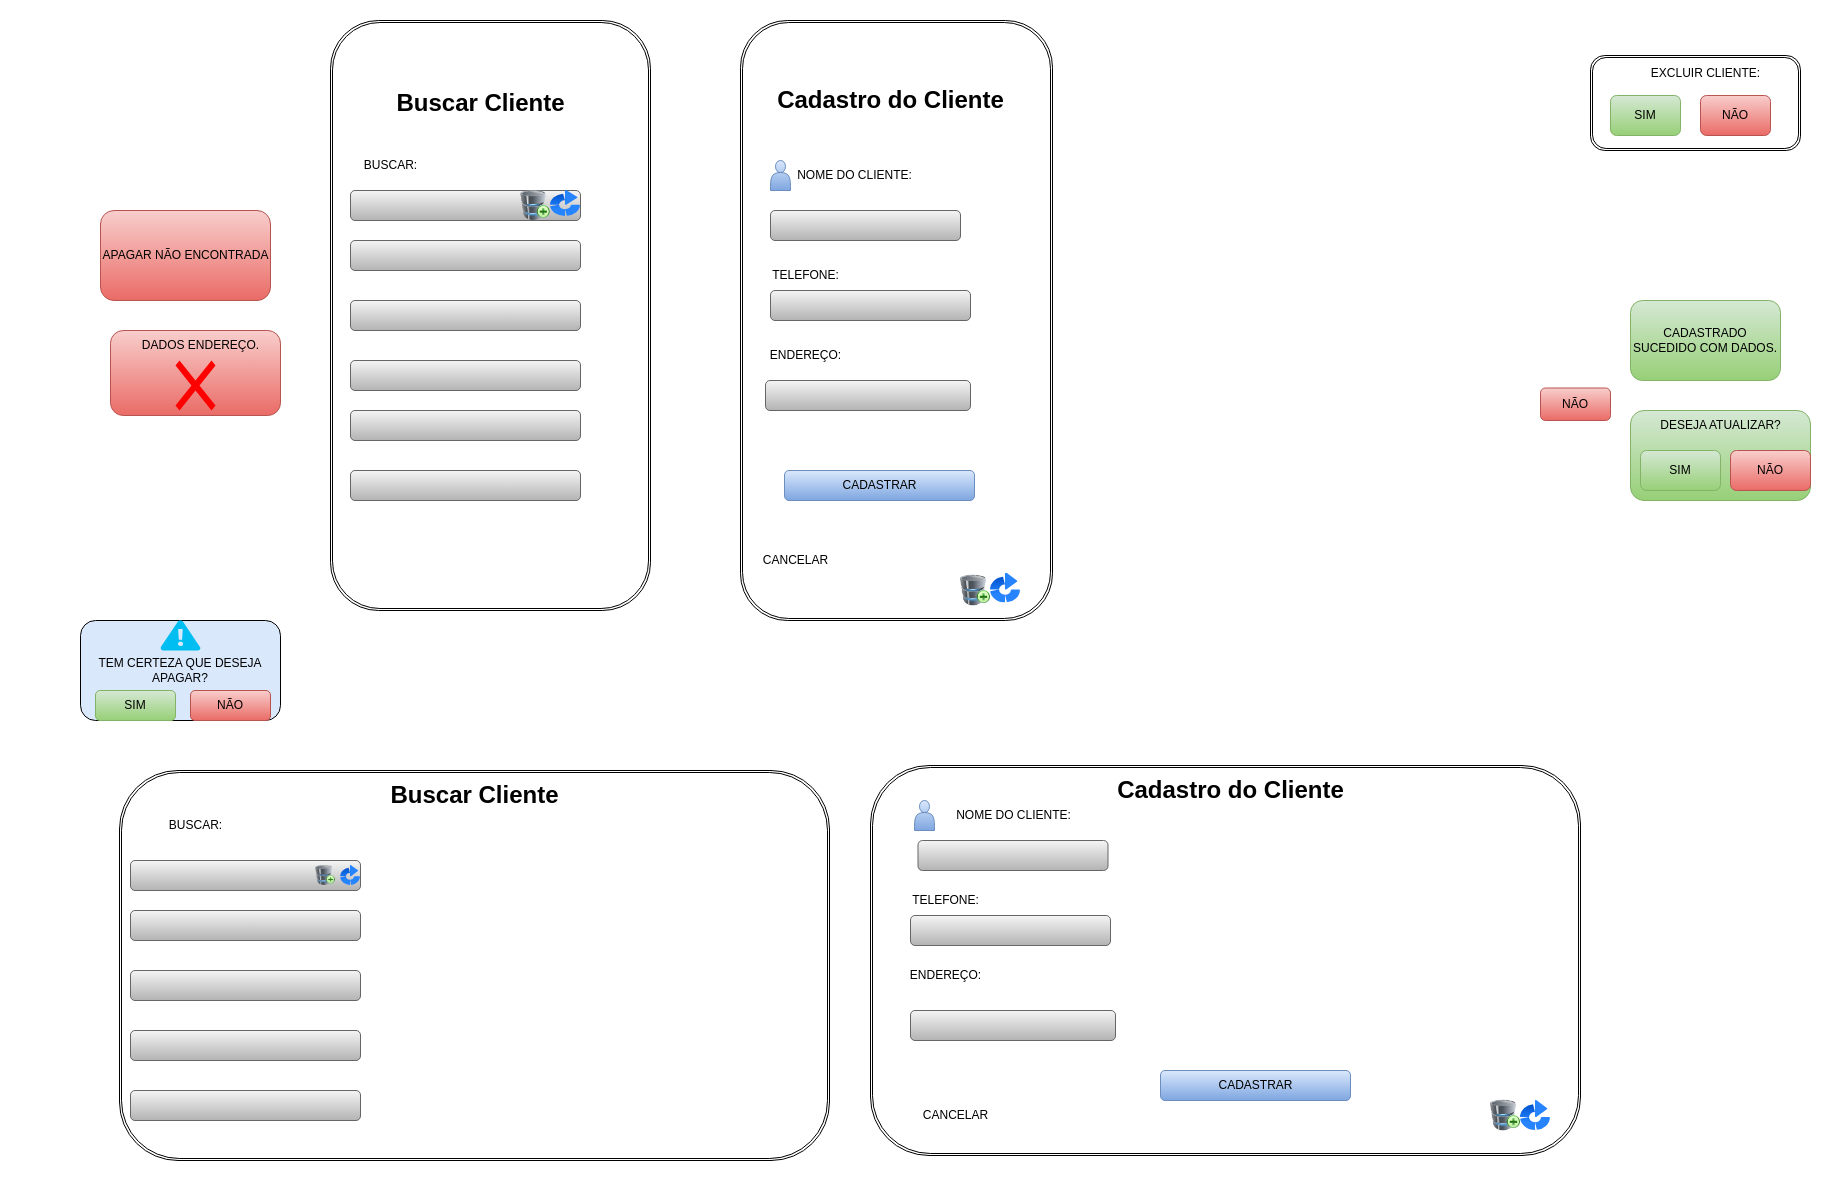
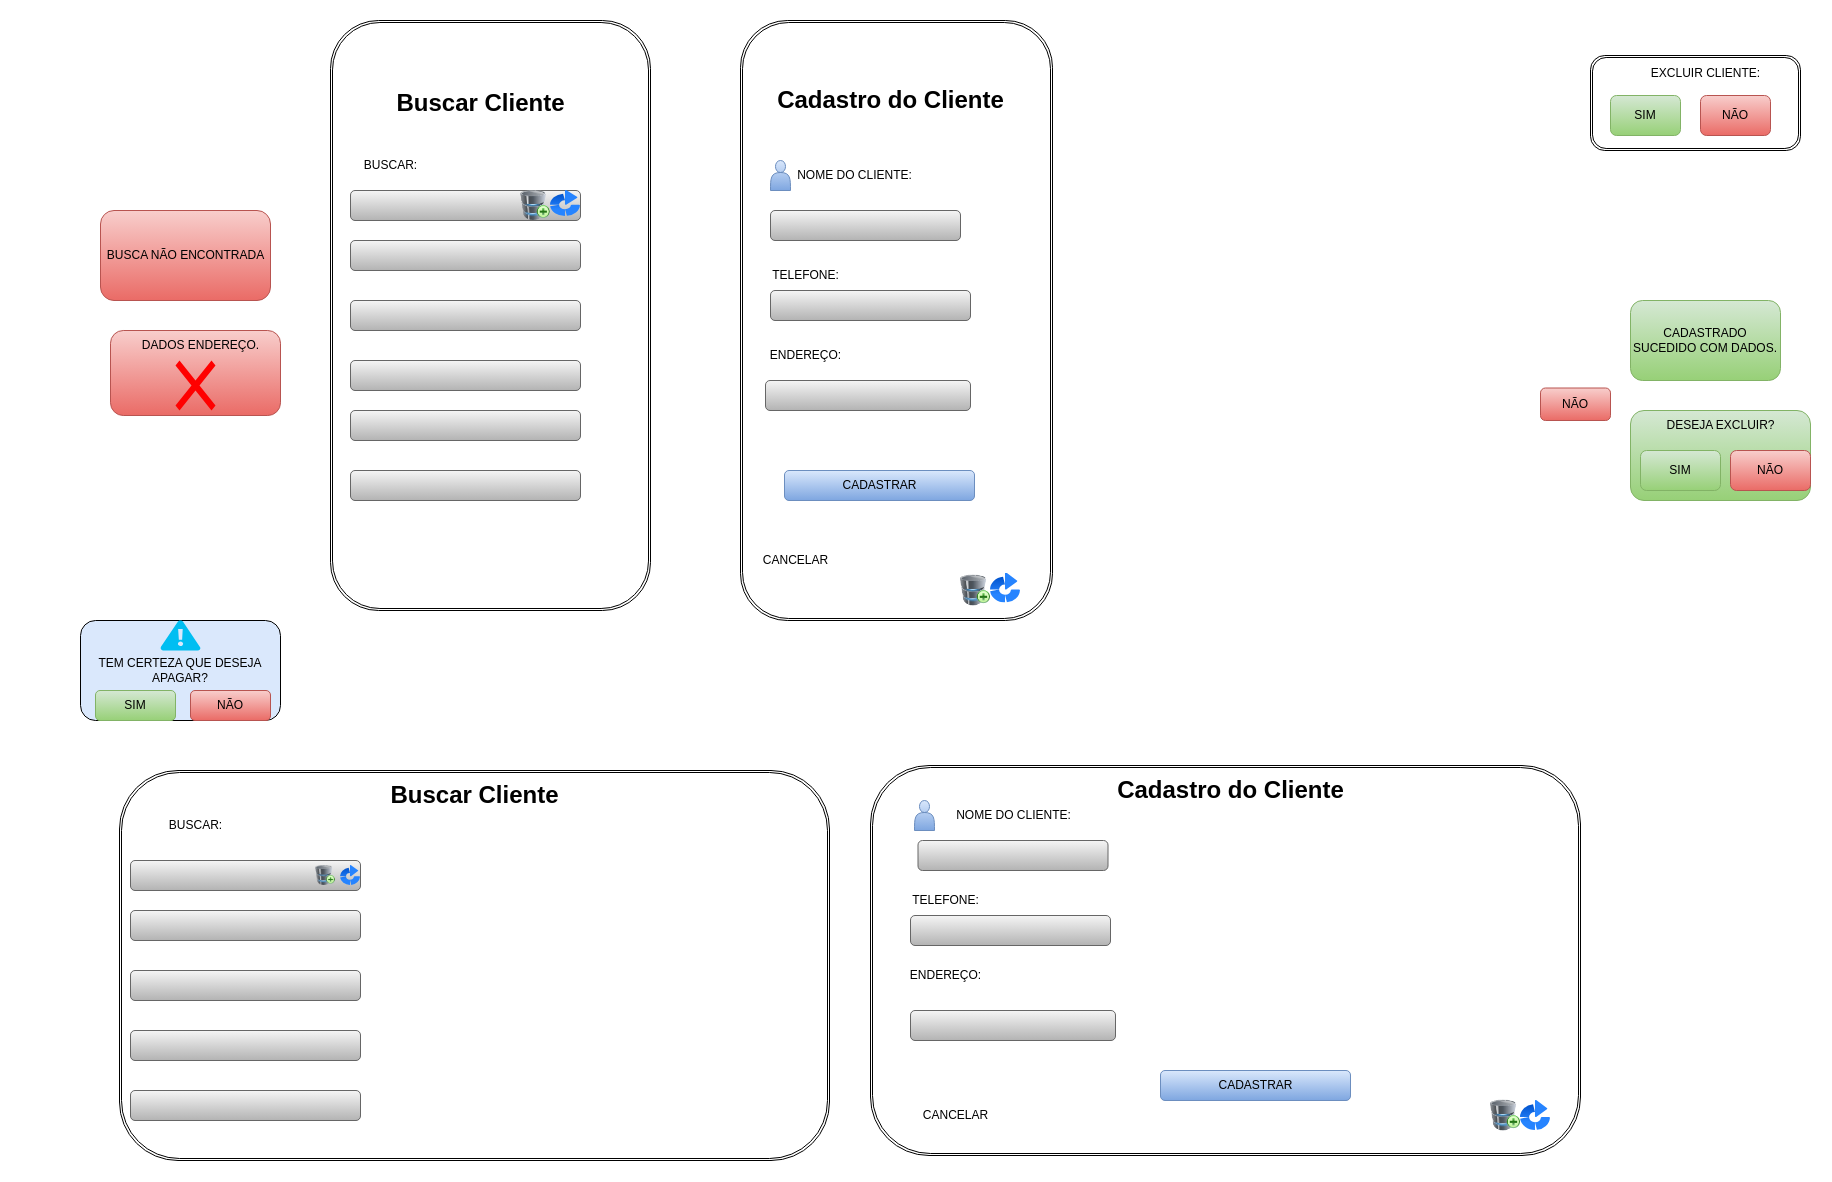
node "APAGAR NÃO ENCONTRADA": label "APAGAR NÃO ENCONTRADA" -> "BUSCA NÃO ENCONTRADA"
node "DESEJA ATUALIZAR?": label "DESEJA ATUALIZAR?" -> "DESEJA EXCLUIR?"
